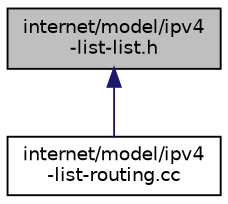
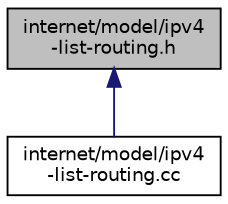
node "internet/model/ipv4 -list-list.h": label "internet/model/ipv4 -list-list.h" -> "internet/model/ipv4 -list-routing.h"
